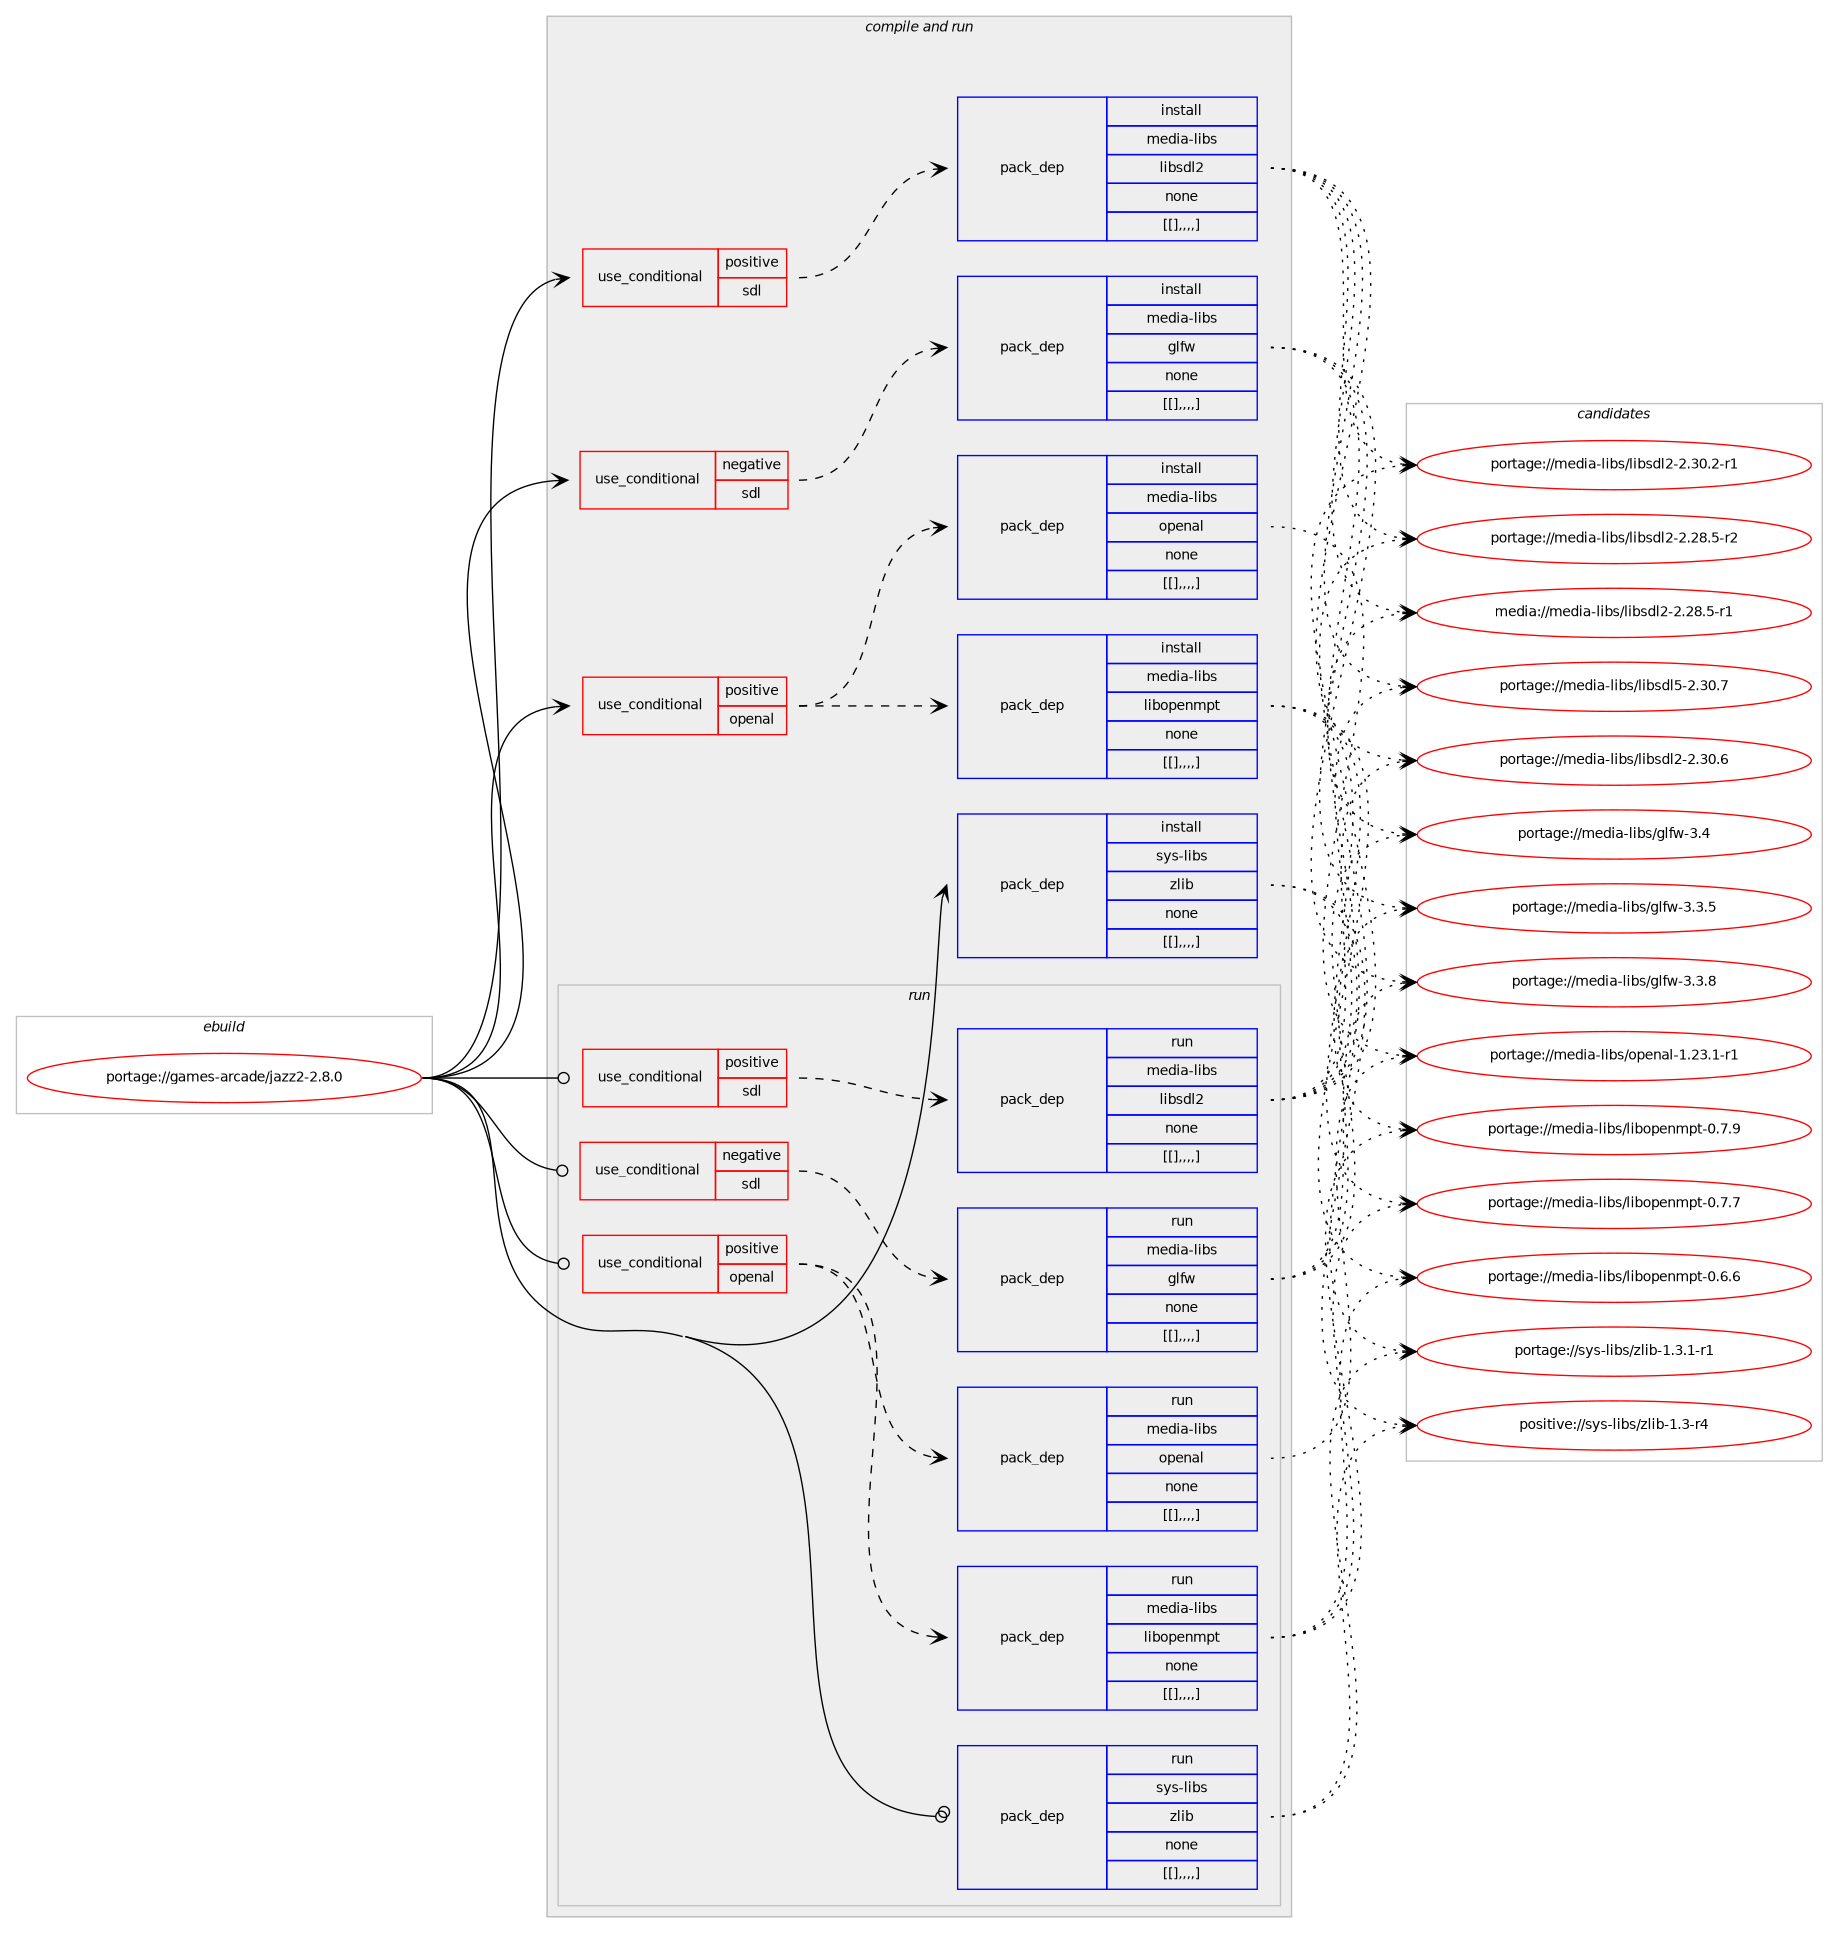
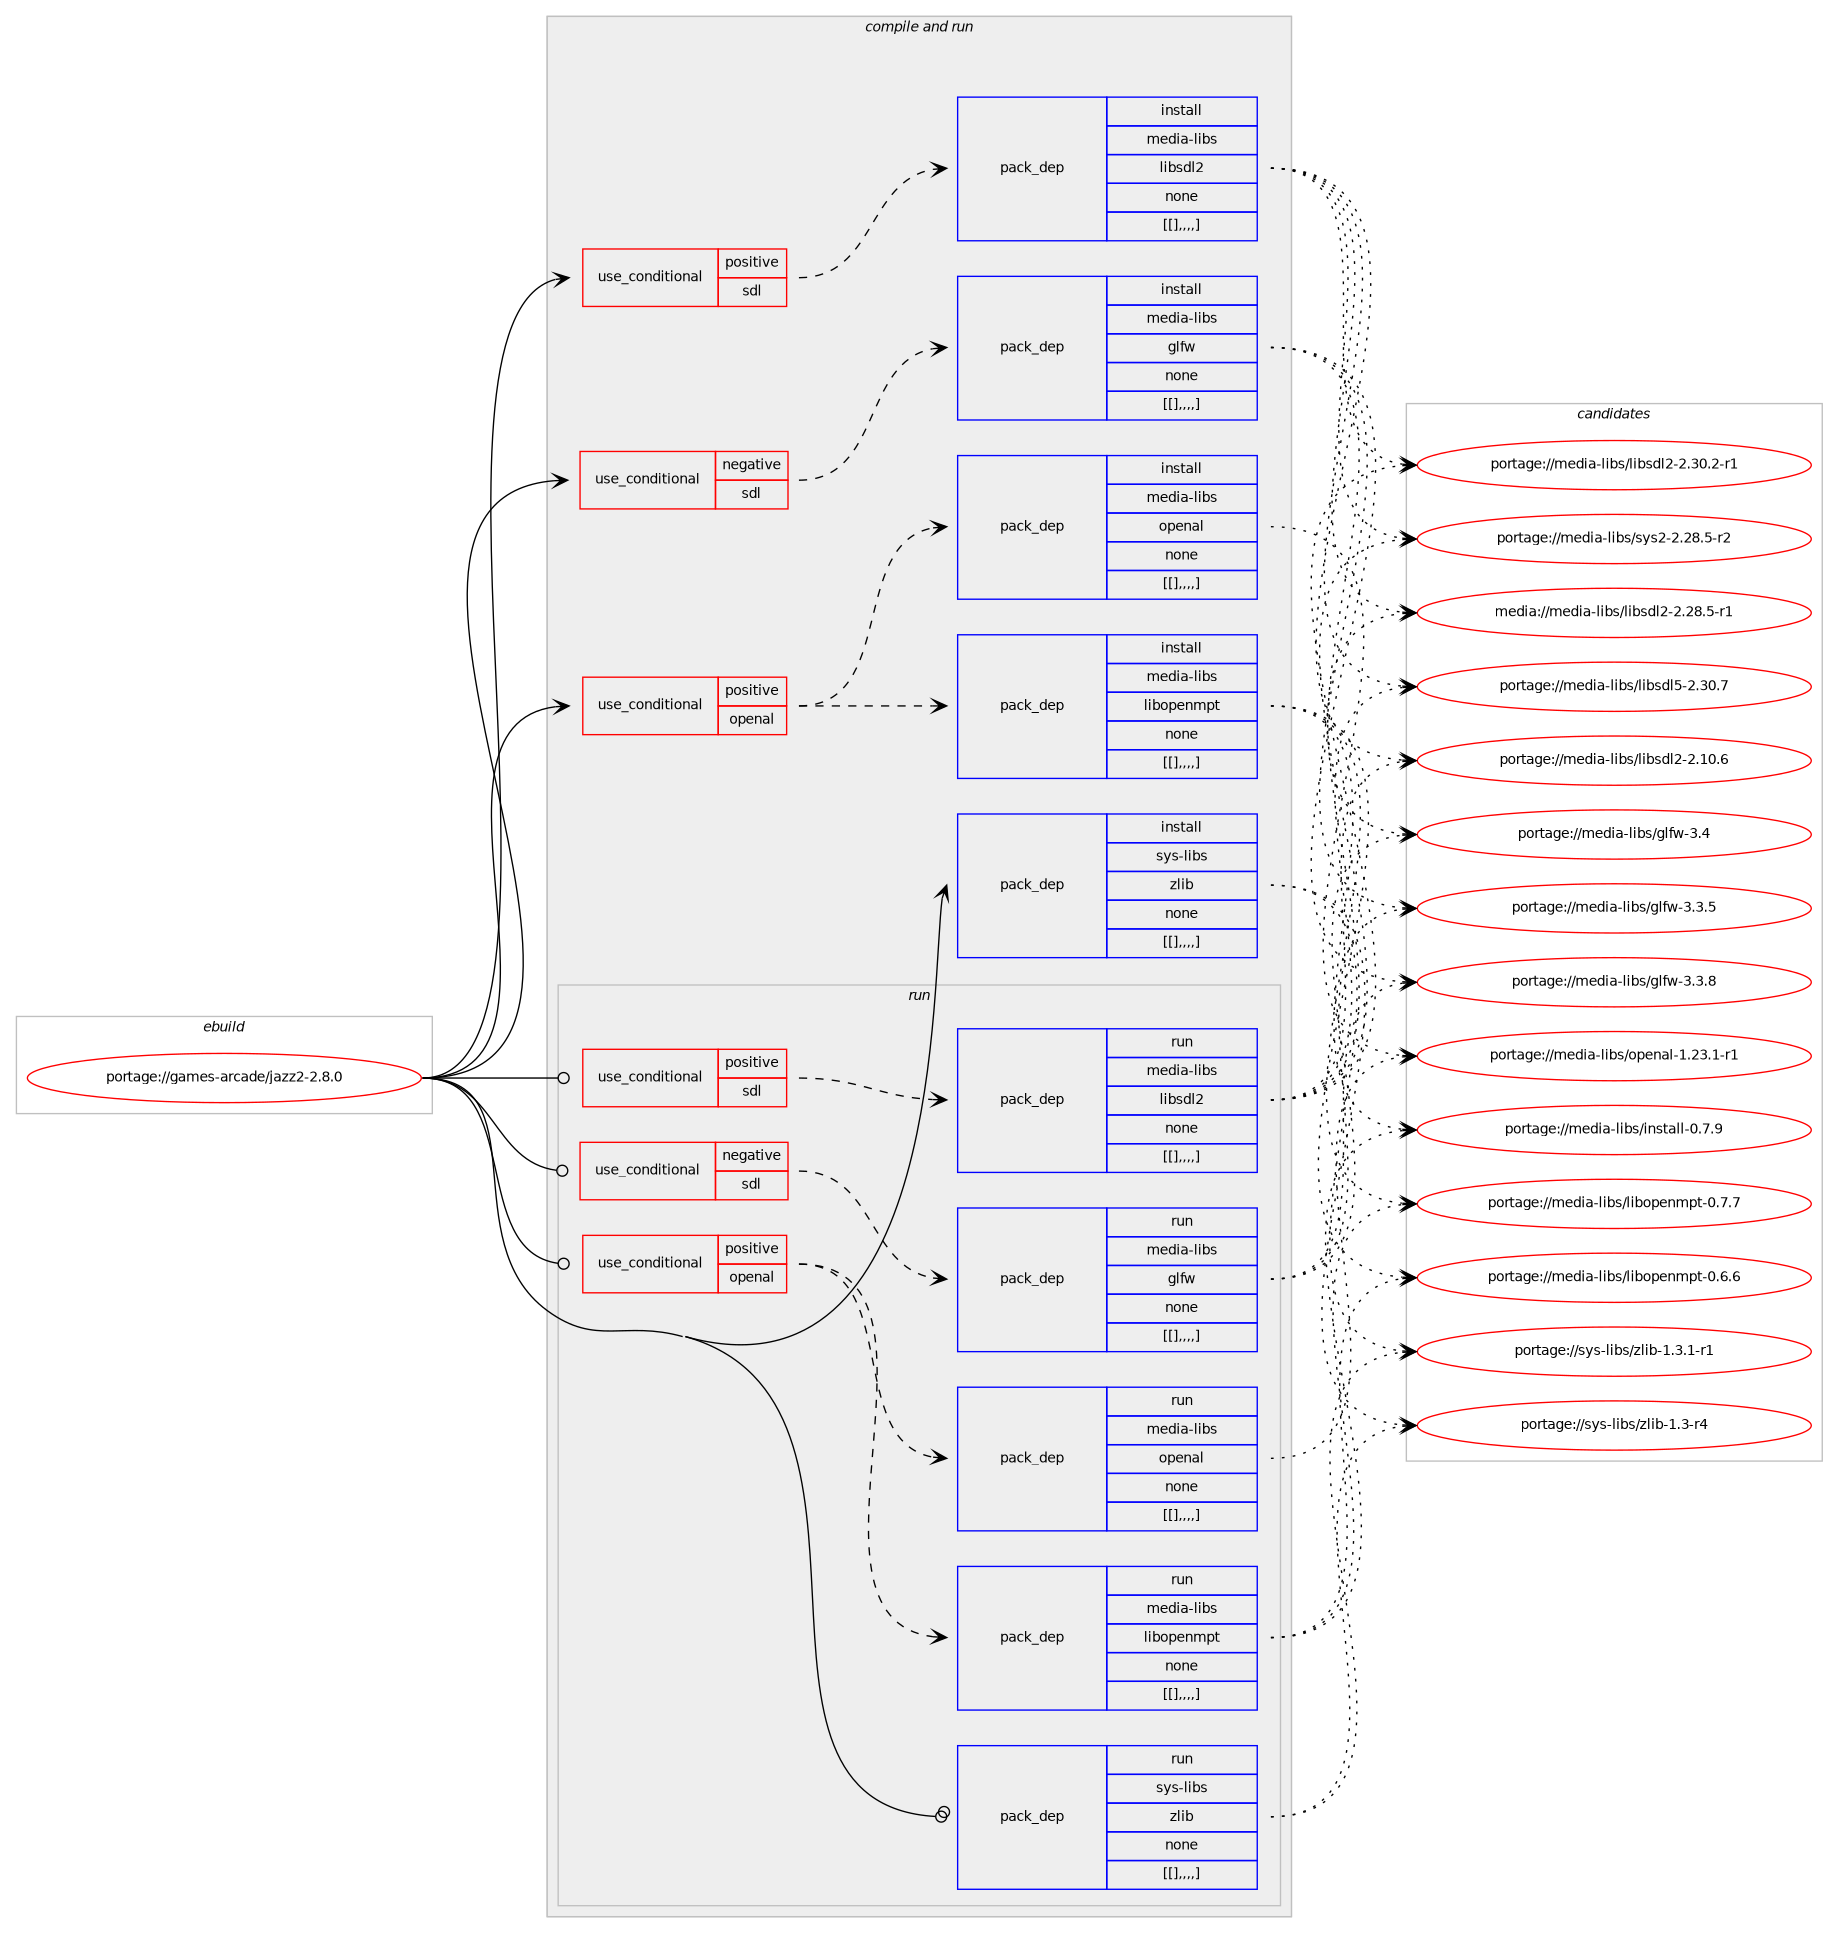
node "portage://media-libs/libsdl2-2.28.5-r2": label "portage://media-libs/libsdl2-2.28.5-r2" -> "portage://media-libs/sys2-2.28.5-r2"
node "portage://media-libs/libsdl2-2.30.6": label "portage://media-libs/libsdl2-2.30.6" -> "portage://media-libs/libsdl2-2.10.6"
node "portage://media-libs/libopenmpt-0.7.9": label "portage://media-libs/libopenmpt-0.7.9" -> "portage://media-libs/install-0.7.9"
node "positive://sys-libs/zlib-1.3-r4": label "positive://sys-libs/zlib-1.3-r4" -> "portage://sys-libs/zlib-1.3-r4"
